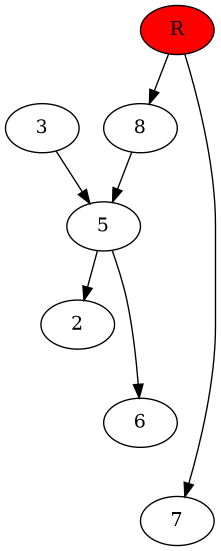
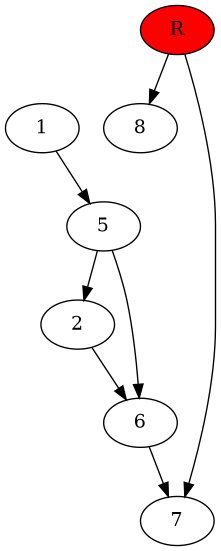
node "3": label "3" -> "1"
edge "8" -> "5": removed
edge "2" -> "6": added
edge "6" -> "7": added
